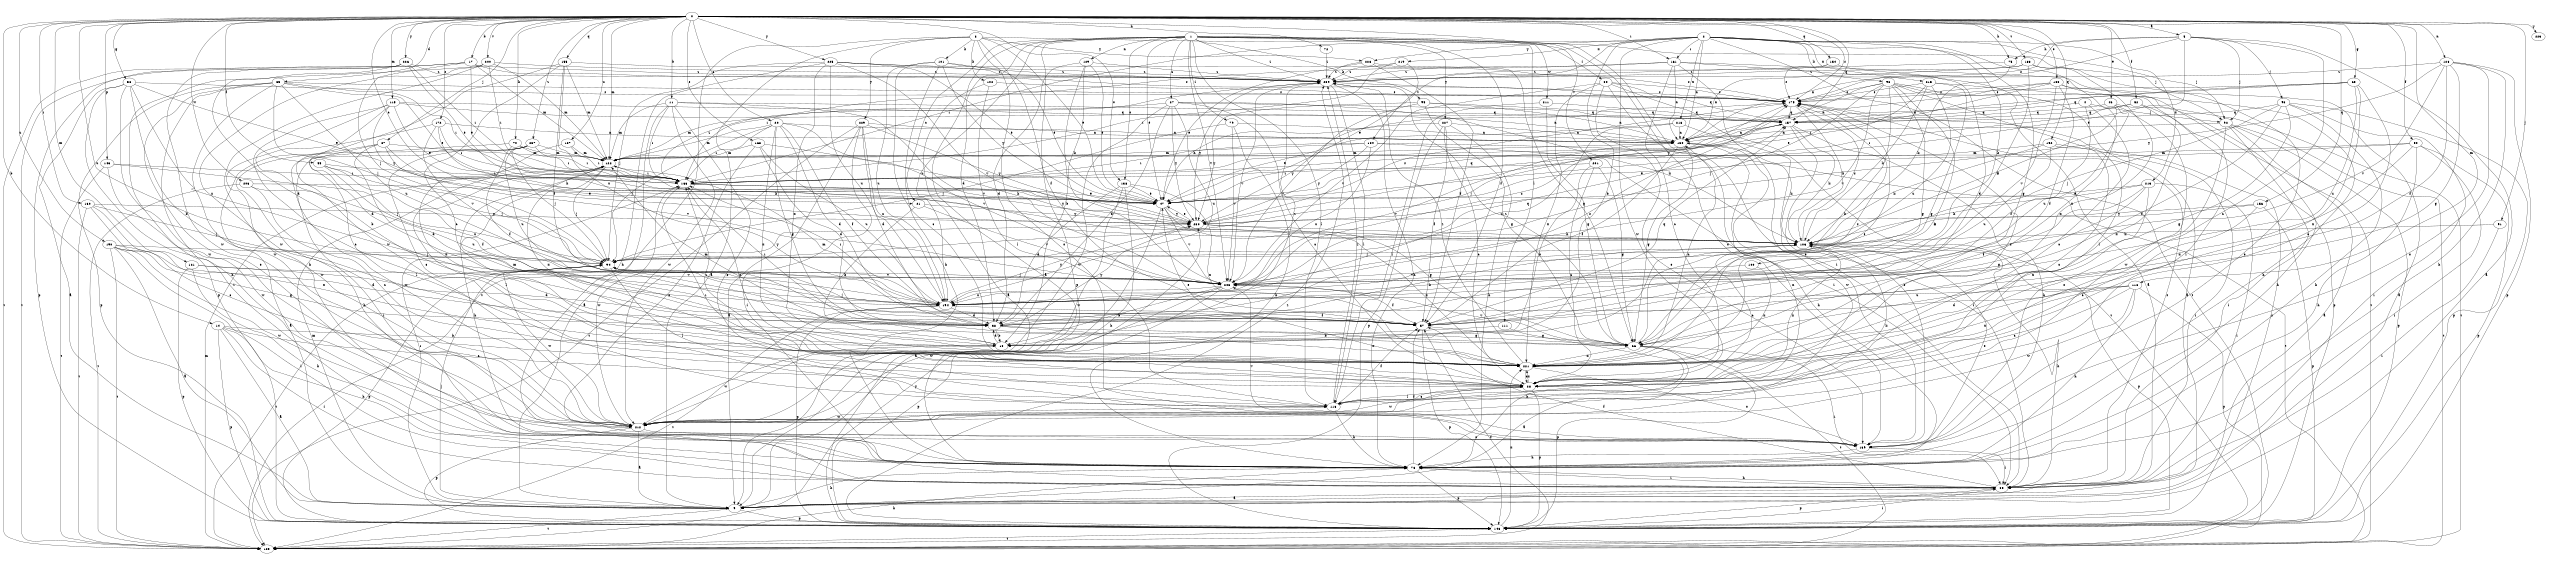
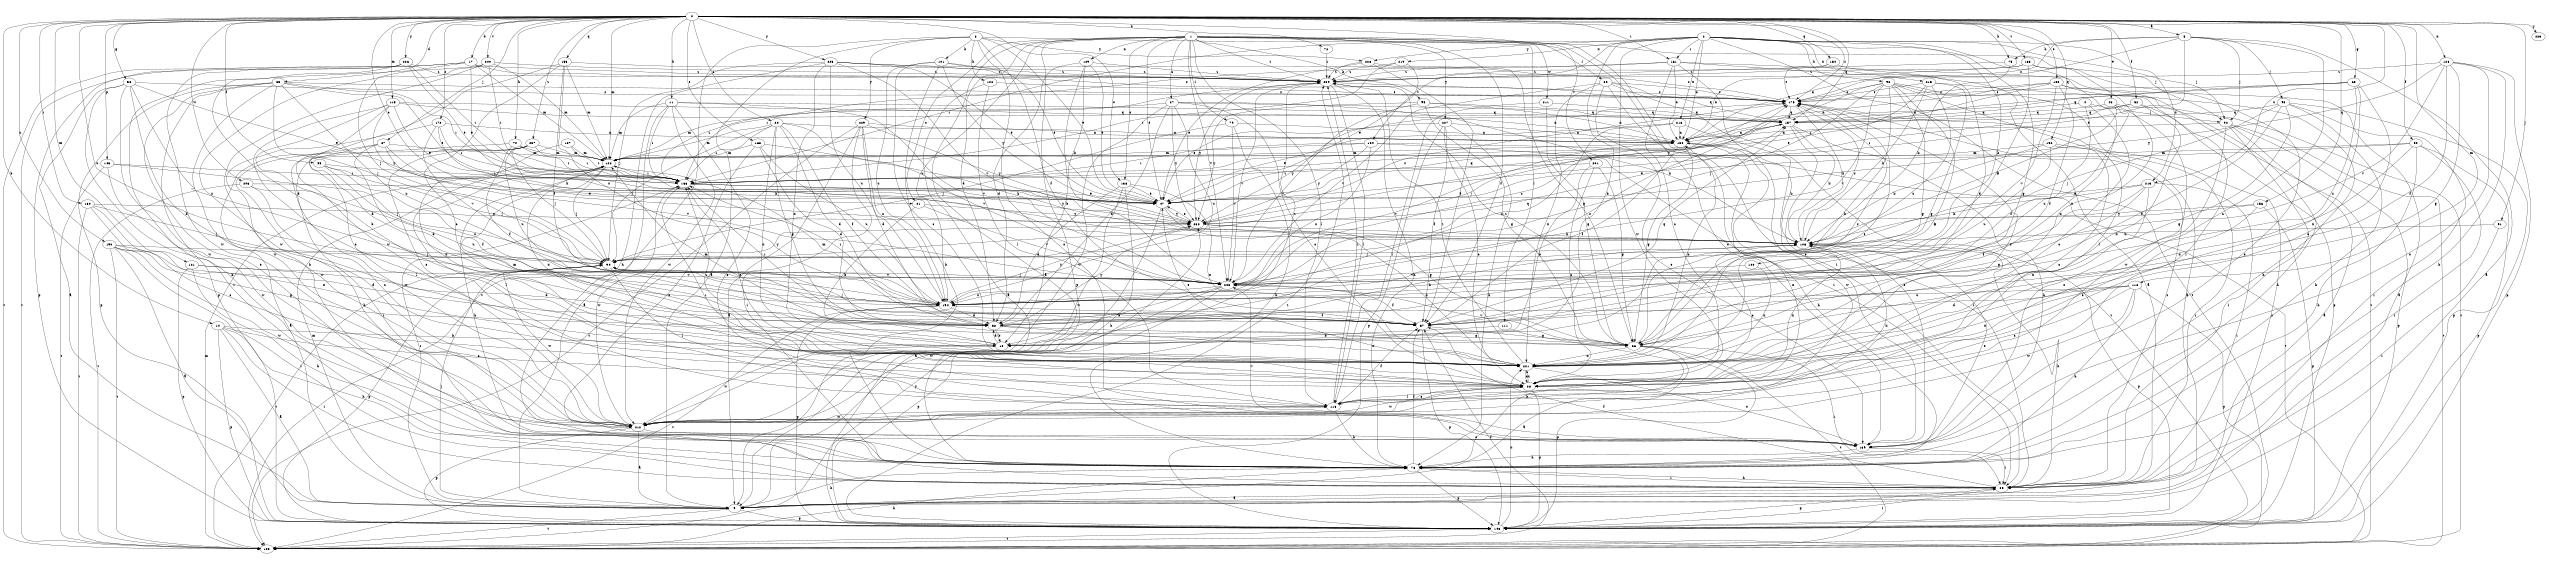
edge "0" -> "187": now "0" -> "213"
edge "175" -> "47": label "h" -> "e"
edge "47" -> "203": removed, label "v"
